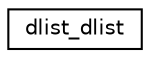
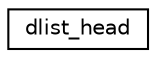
node "dlist_dlist": label "dlist_dlist" -> "dlist_head"
